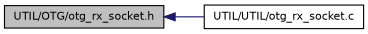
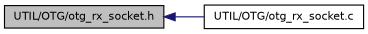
node "UTIL/UTIL/otg_rx_socket.c": label "UTIL/UTIL/otg_rx_socket.c" -> "UTIL/OTG/otg_rx_socket.c"
